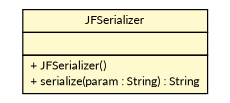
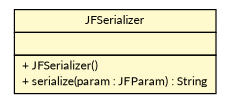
node "JFSerializer": text "+ serialize(param : String) : String" -> "+ serialize(param : JFParam) : String"
